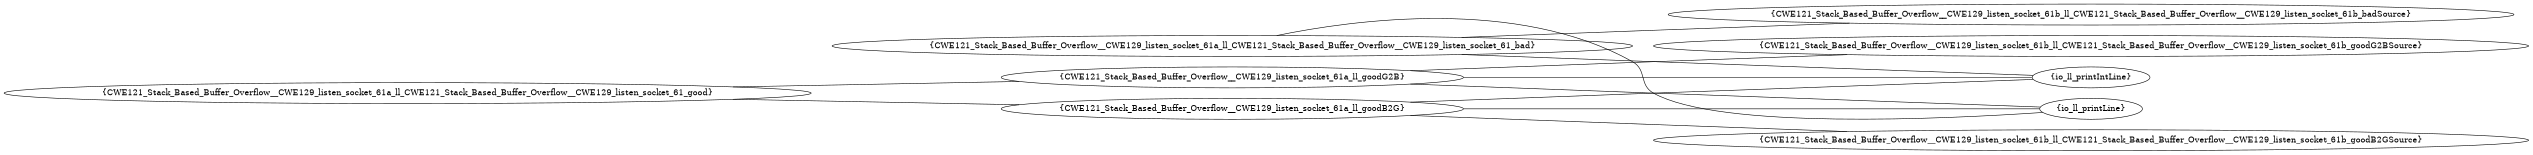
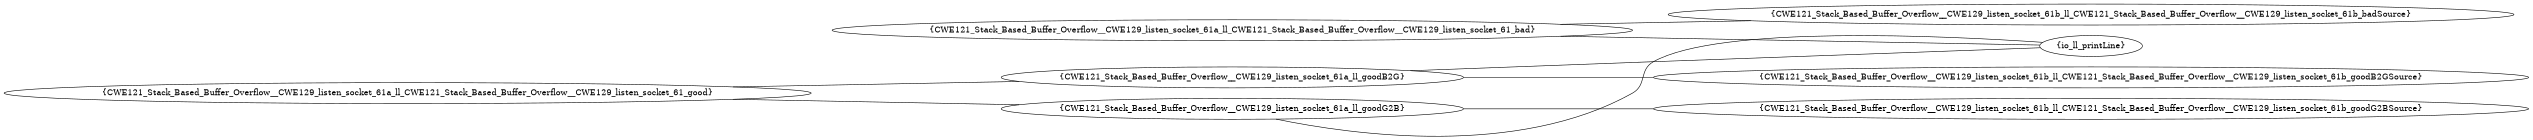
node "{io_ll_printIntLine}": removed
